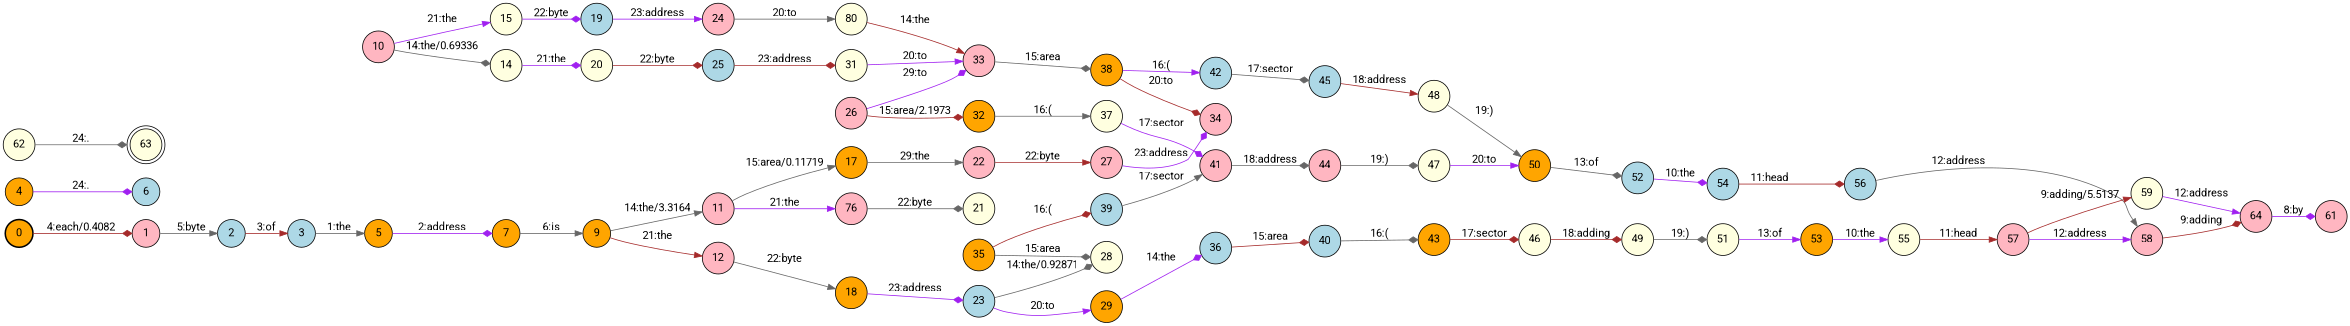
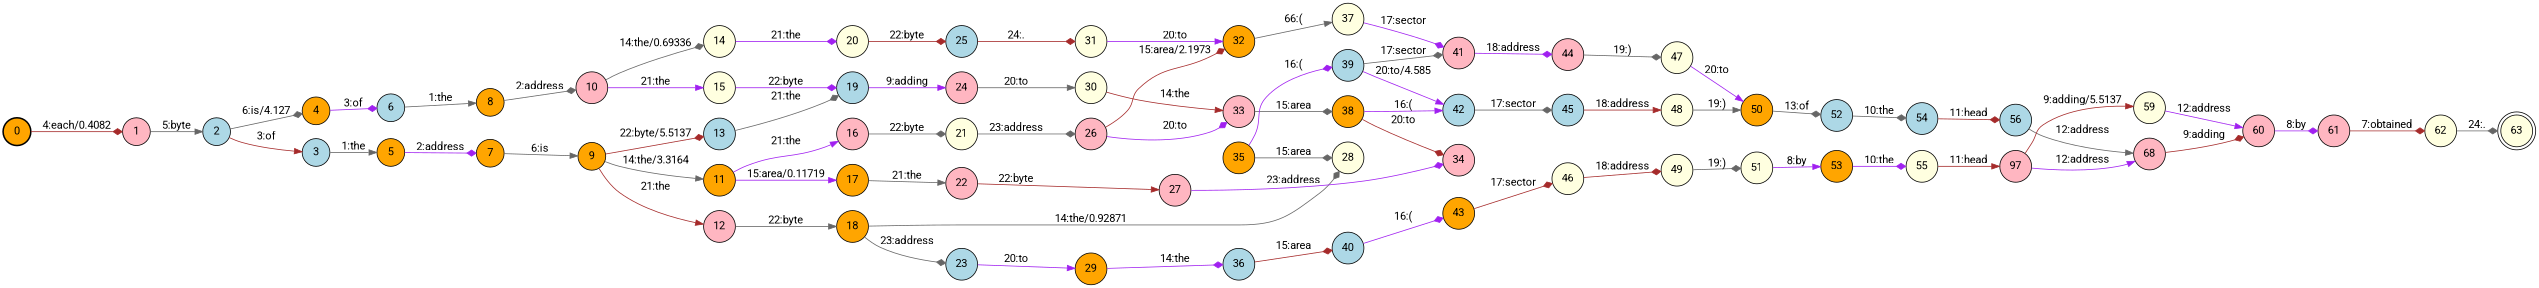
edge "19" -> "24": label "23:address" -> "9:adding"
node "80": label "80" -> "30"
edge "25" -> "31": label "23:address" -> "24:."
edge "31" -> "33": now "31" -> "32"
edge "26" -> "33": label "29:to" -> "20:to"
edge "39" -> "42": added, label "20:to/4.585"
node "8": added
edge "32" -> "37": label "16:(" -> "66:("
edge "2" -> "4": added, label "6:is/4.127"
edge "61" -> "62": added, label "7:obtained"
node "13": added
edge "21" -> "26": added, label "23:address"
edge "17" -> "22": label "29:the" -> "21:the"
edge "41" -> "44": color gray40 -> purple
edge "52" -> "54": color purple -> gray40
edge "11" -> "17": color gray40 -> purple
edge "4" -> "6": label "24:." -> "3:of"
edge "39" -> "41": arrowhead normal -> diamond
node "11": fillcolor lightpink -> orange
node "76": label "76" -> "16"
node "64": label "64" -> "60"
edge "35" -> "39": color brown -> purple
edge "46" -> "49": label "18:adding" -> "18:address"
edge "51" -> "53": label "13:of" -> "8:by"
edge "40" -> "43": color gray40 -> purple
edge "53" -> "55": arrowhead normal -> diamond
node "57": label "57" -> "97"
node "58": label "58" -> "68"
edge "23" -> "28": now "18" -> "28"
edge "18" -> "23": color purple -> gray40
